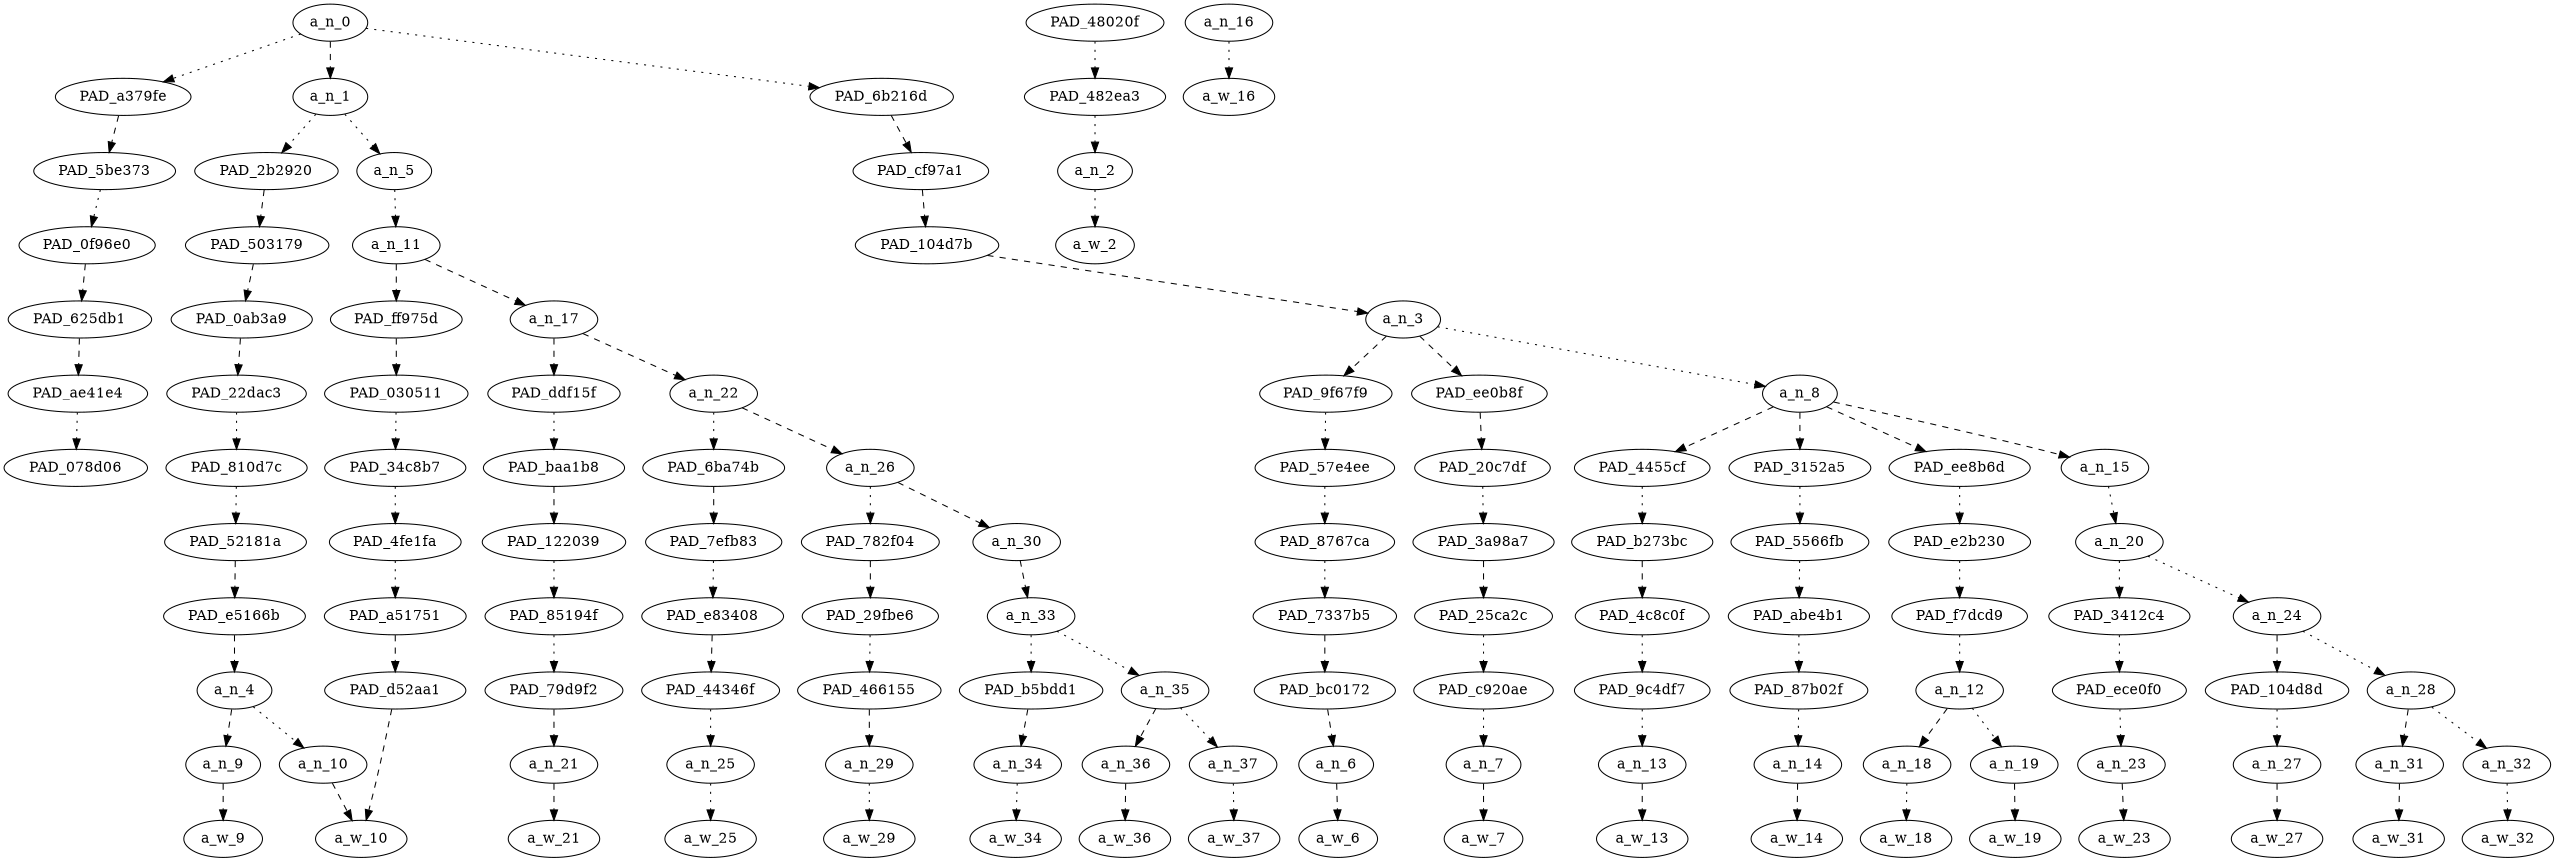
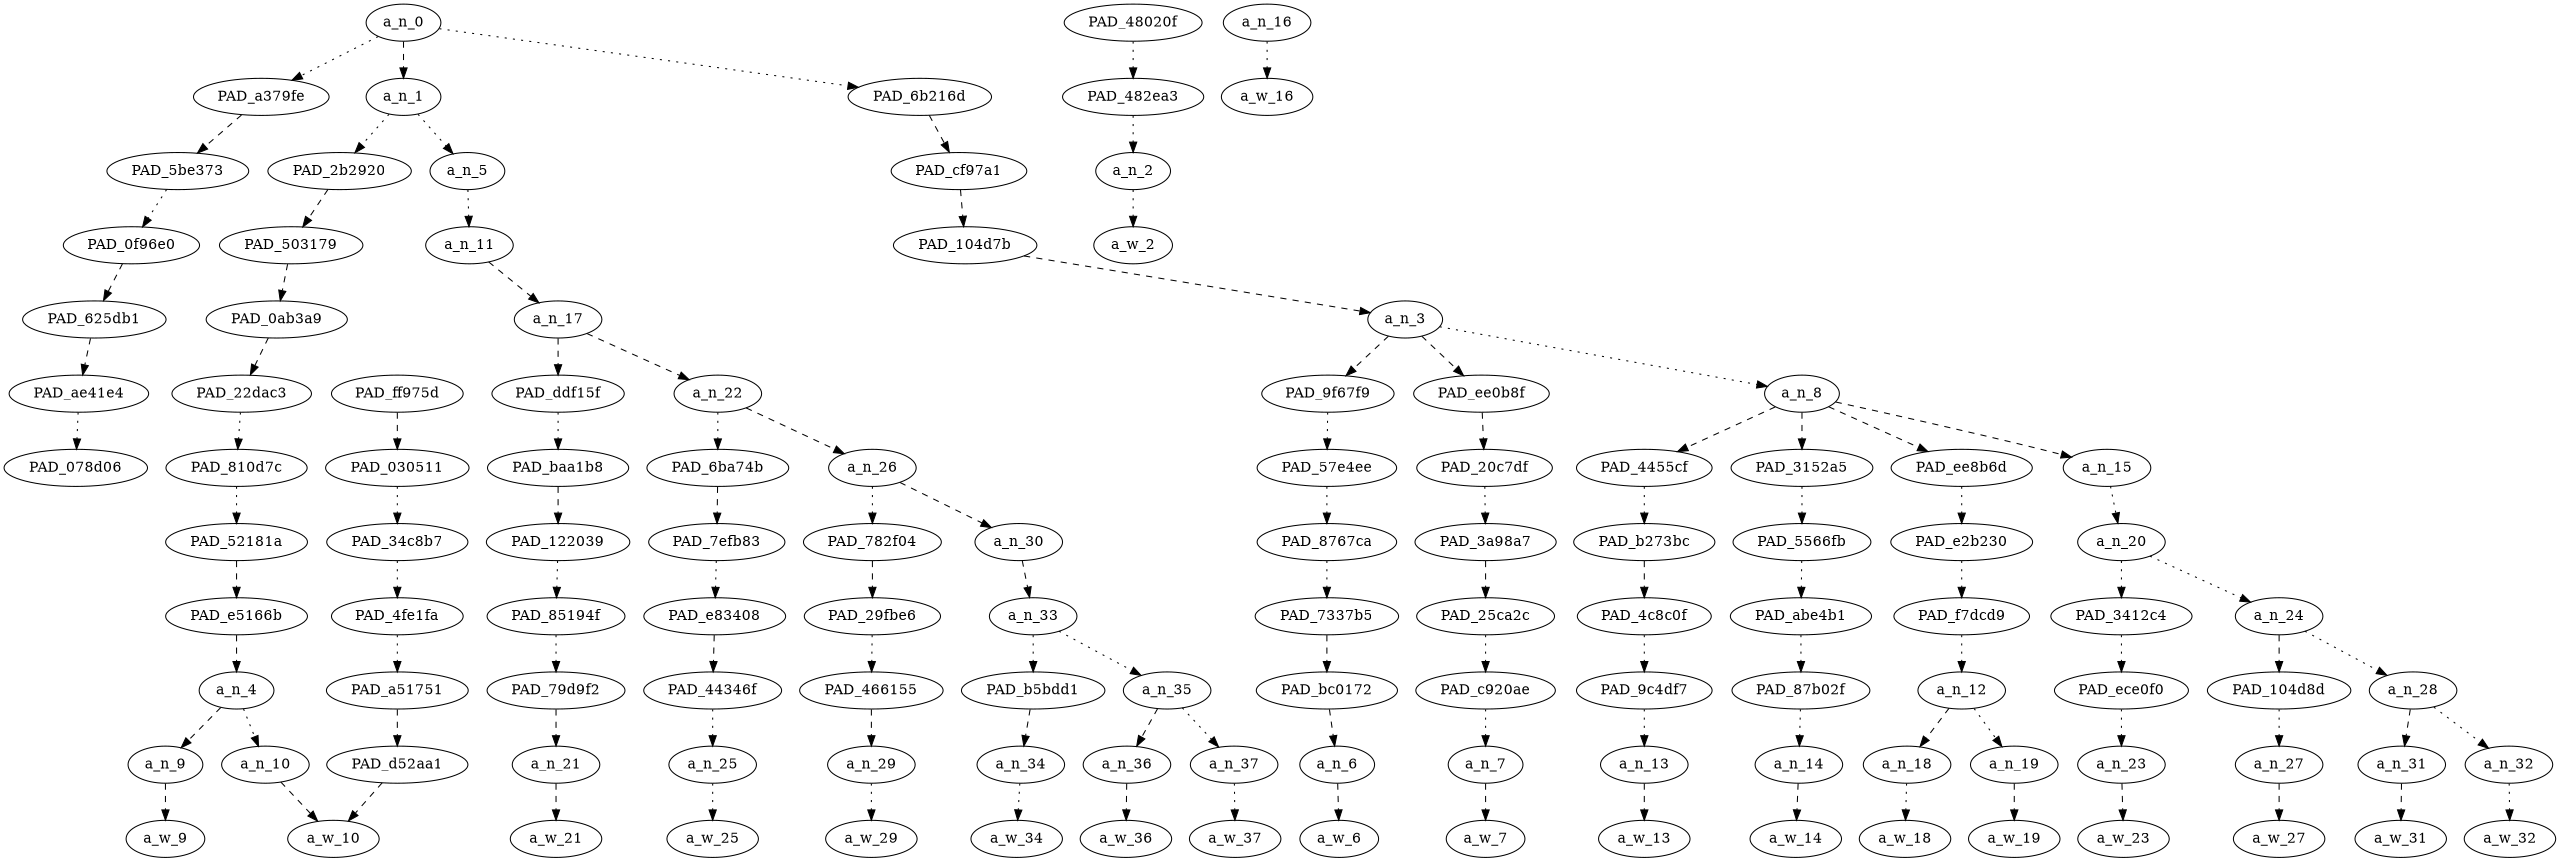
edge "a_n_11" -> "PAD_ff975d": removed
